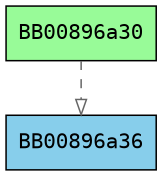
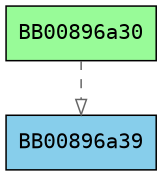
node "BB00896a36": label "BB00896a36" -> "BB00896a39"
